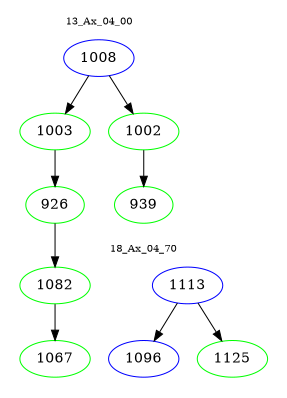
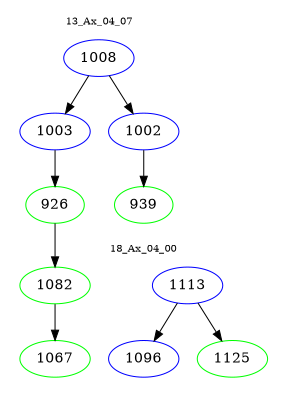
cluster "13_Ax_04_00": label "13_Ax_04_00" -> "13_Ax_04_07"
node "1003": color green -> blue
node "1002": color green -> blue
cluster "18_Ax_04_70": label "18_Ax_04_70" -> "18_Ax_04_00"
